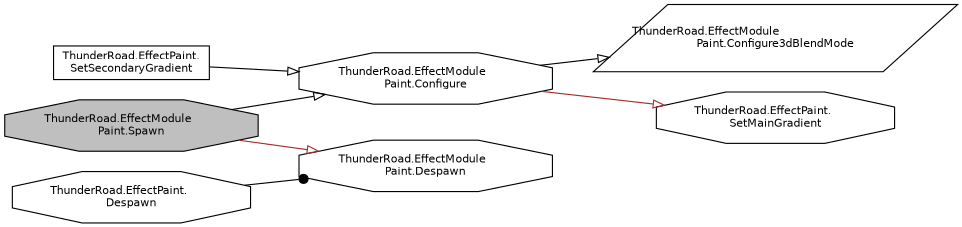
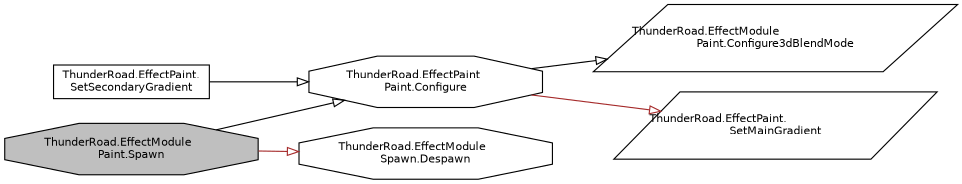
node "ThunderRoad.EffectModule Paint.Configure": label "ThunderRoad.EffectModule Paint.Configure" -> "ThunderRoad.EffectPaint Paint.Configure"
node "ThunderRoad.EffectPaint. SetMainGradient": shape octagon -> parallelogram
node "ThunderRoad.EffectModule Paint.Despawn": label "ThunderRoad.EffectModule Paint.Despawn" -> "ThunderRoad.EffectModule Spawn.Despawn"
node "ThunderRoad.EffectPaint. Despawn": removed
